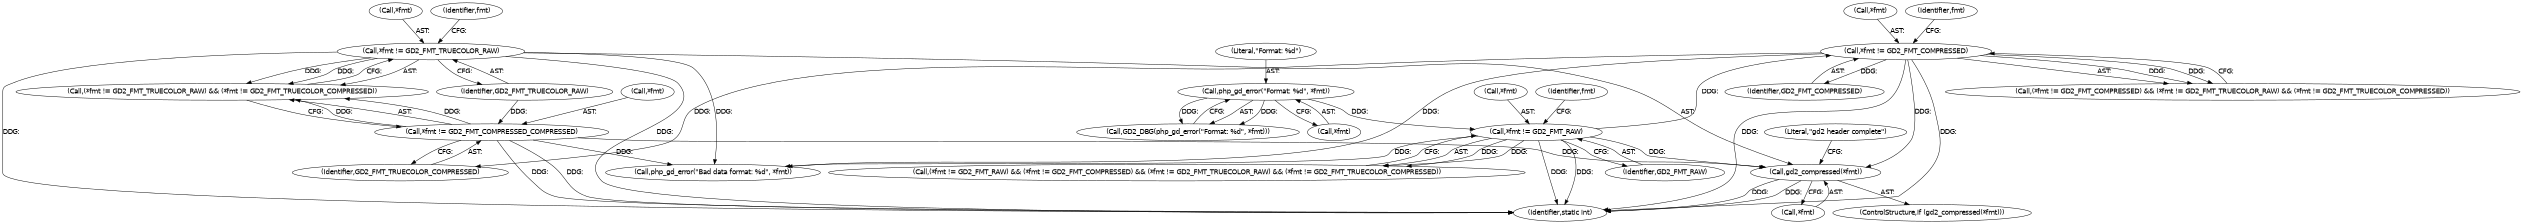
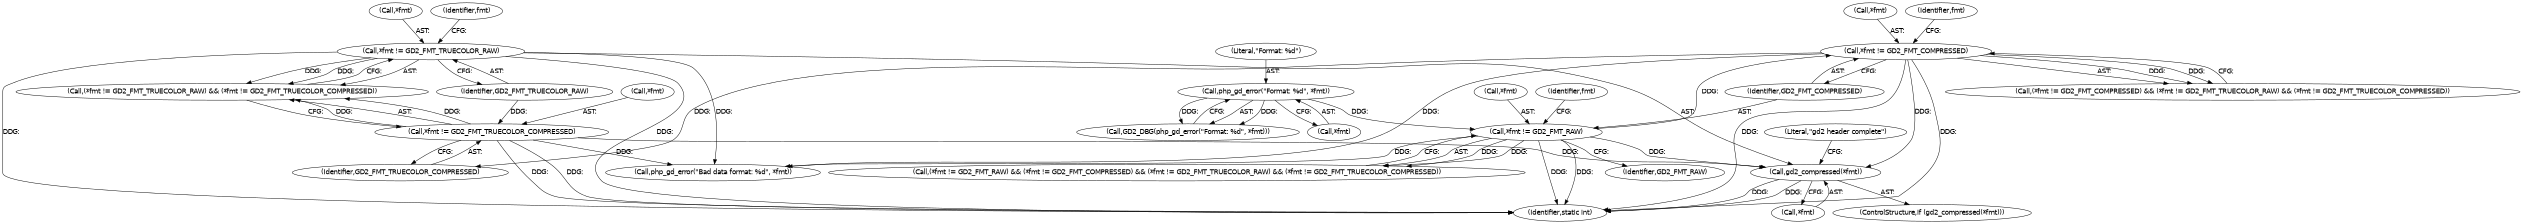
edge "(Call,*fmt != GD2_FMT_COMPRESSED)" -> "(Identifier,GD2_FMT_COMPRESSED)": label "DDG: " -> "CFG: "
node "(Call,*fmt != GD2_FMT_COMPRESSED_COMPRESSED)": label "(Call,*fmt != GD2_FMT_COMPRESSED_COMPRESSED)" -> "(Call,*fmt != GD2_FMT_TRUECOLOR_COMPRESSED)"
edge "(Identifier,GD2_FMT_RAW)" -> "(Call,*fmt != GD2_FMT_RAW)": now "(Identifier,GD2_FMT_COMPRESSED)" -> "(Call,*fmt != GD2_FMT_RAW)"
